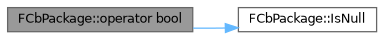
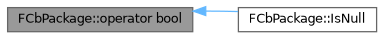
edge "FCbPackage::operator bool" -> "FCbPackage::IsNull": reversed
